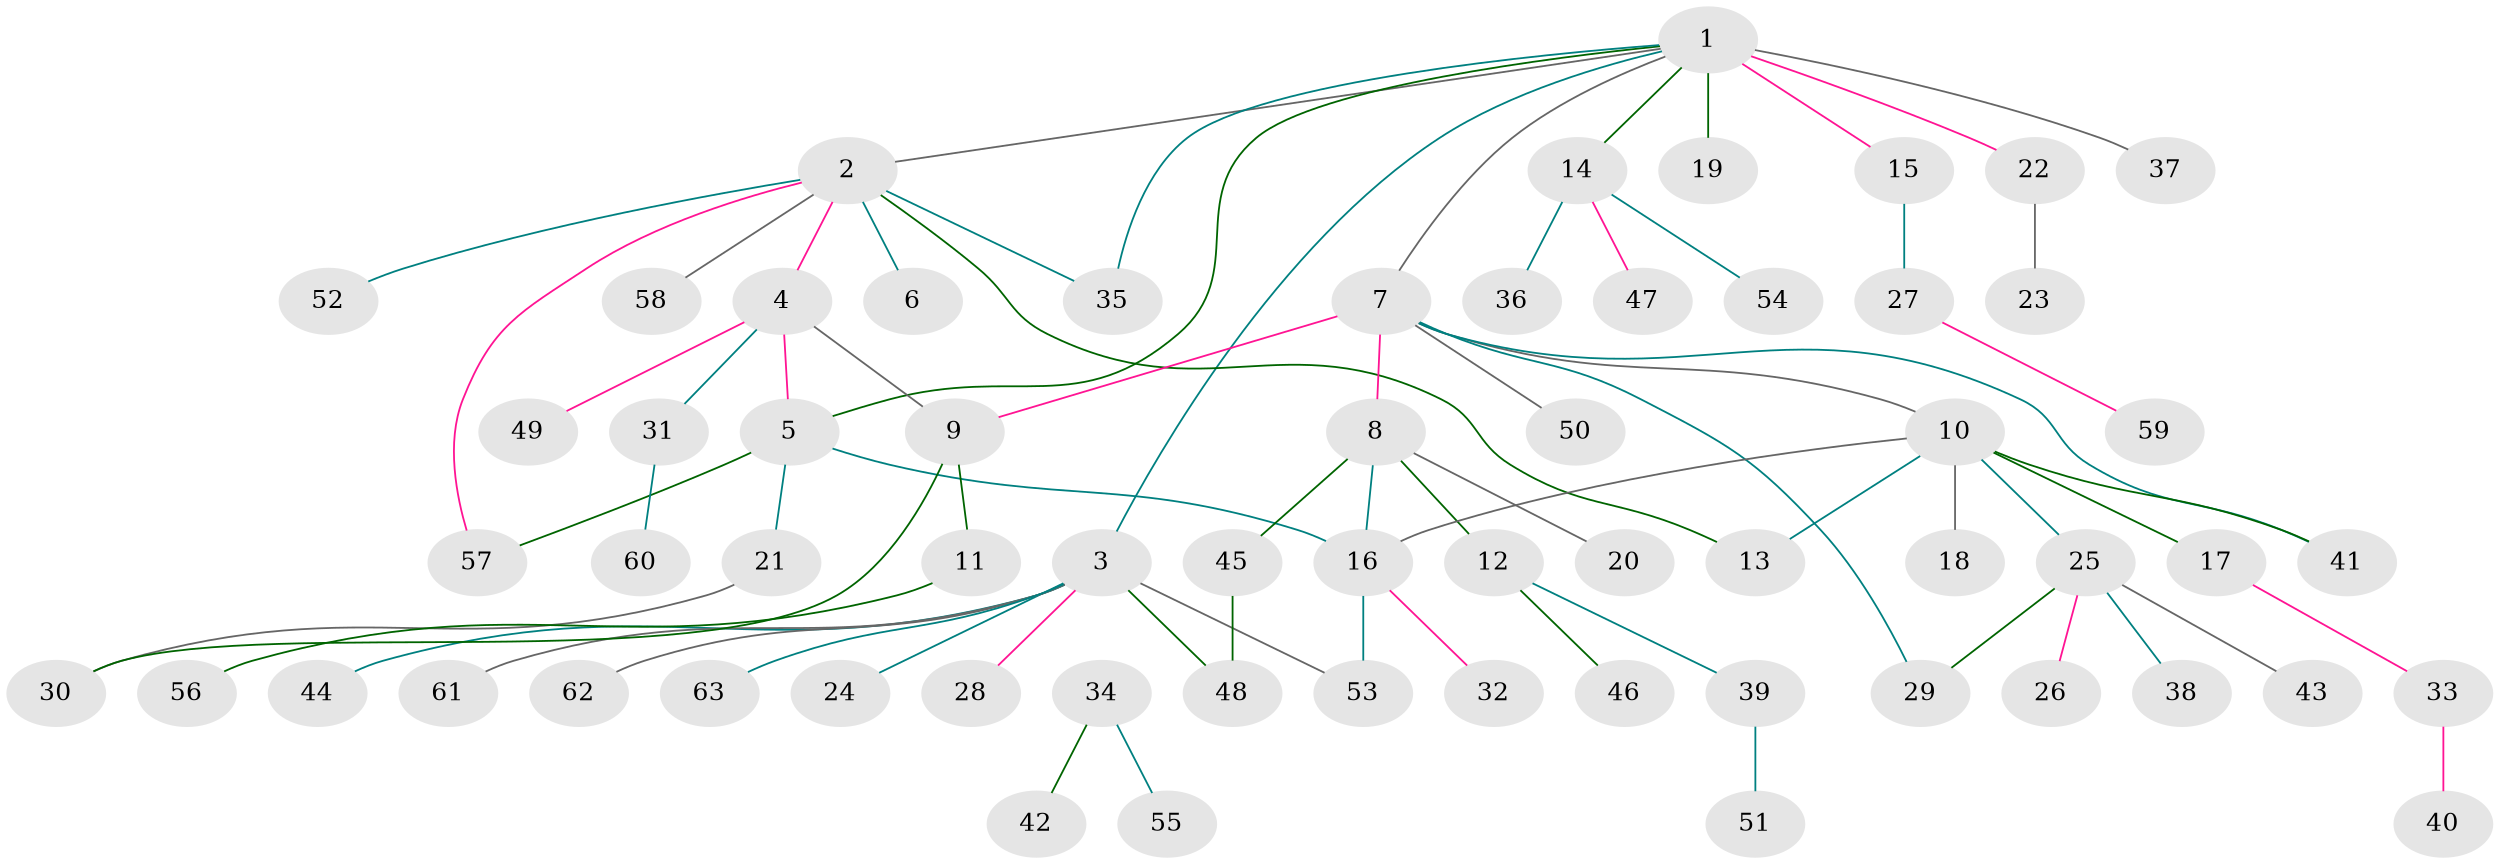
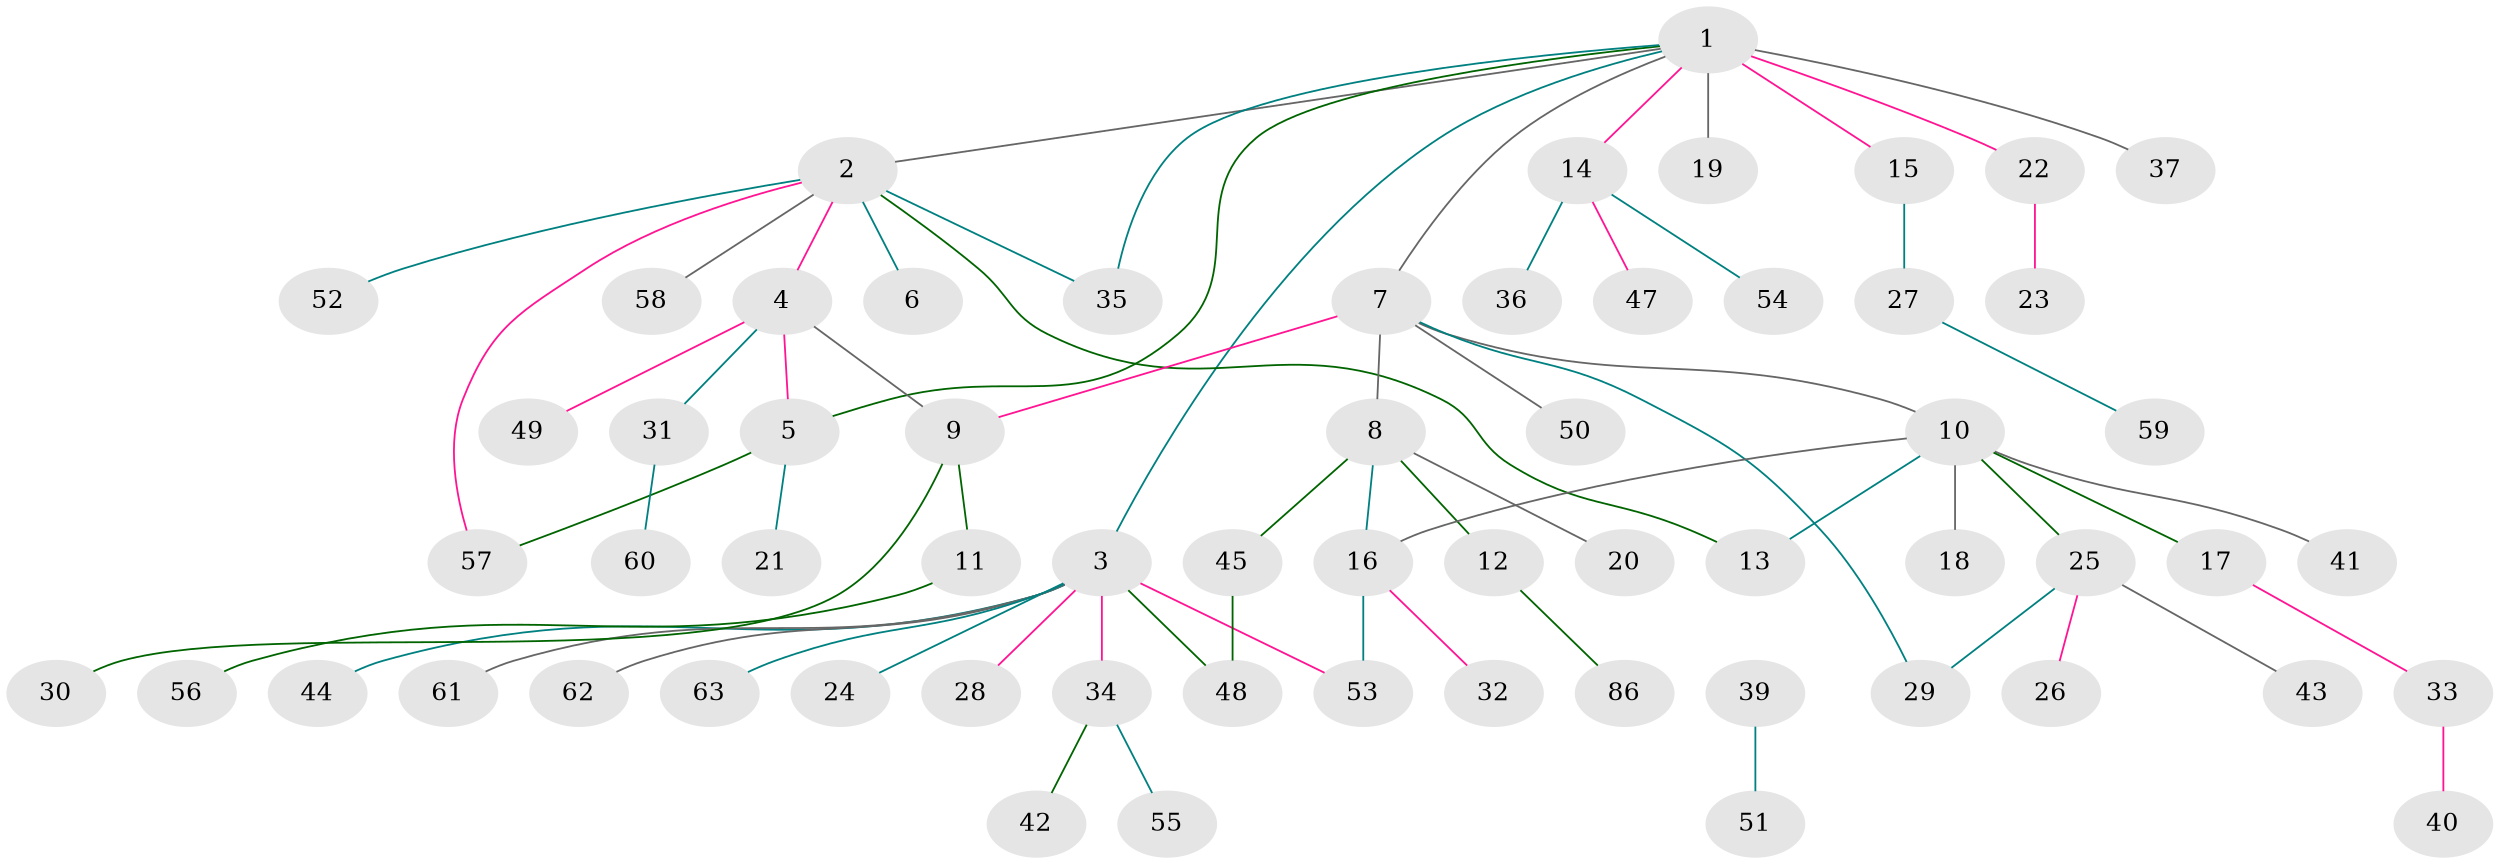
edge "1" -- "14": color darkgreen -> deeppink
edge "1" -- "19": color darkgreen -> gray40
edge "22" -- "23": color gray40 -> deeppink
edge "7" -- "41": removed
edge "7" -- "8": color deeppink -> gray40
edge "27" -- "59": color deeppink -> teal
edge "10" -- "41": color darkgreen -> gray40
edge "5" -- "16": removed
edge "10" -- "25": color teal -> darkgreen
edge "3" -- "53": color gray40 -> deeppink
edge "21" -- "30": removed
edge "3" -- "34": added
edge "12" -- "39": removed
edge "25" -- "29": color darkgreen -> teal
node "46": label "46" -> "86"
node "38": removed
